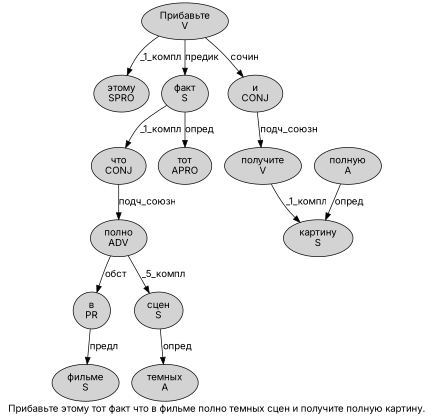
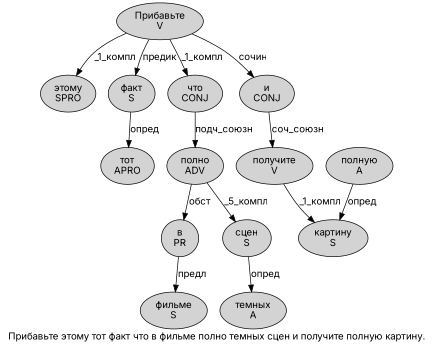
edge "факт S" -> "что CONJ": now "Прибавьте V" -> "что CONJ"
edge "и CONJ" -> "получите V": label "подч_союзн" -> "соч_союзн"
